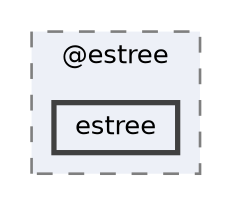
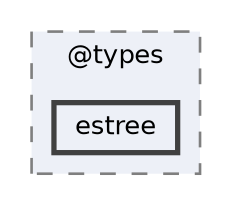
cluster "@estree": label "@estree" -> "@types"
